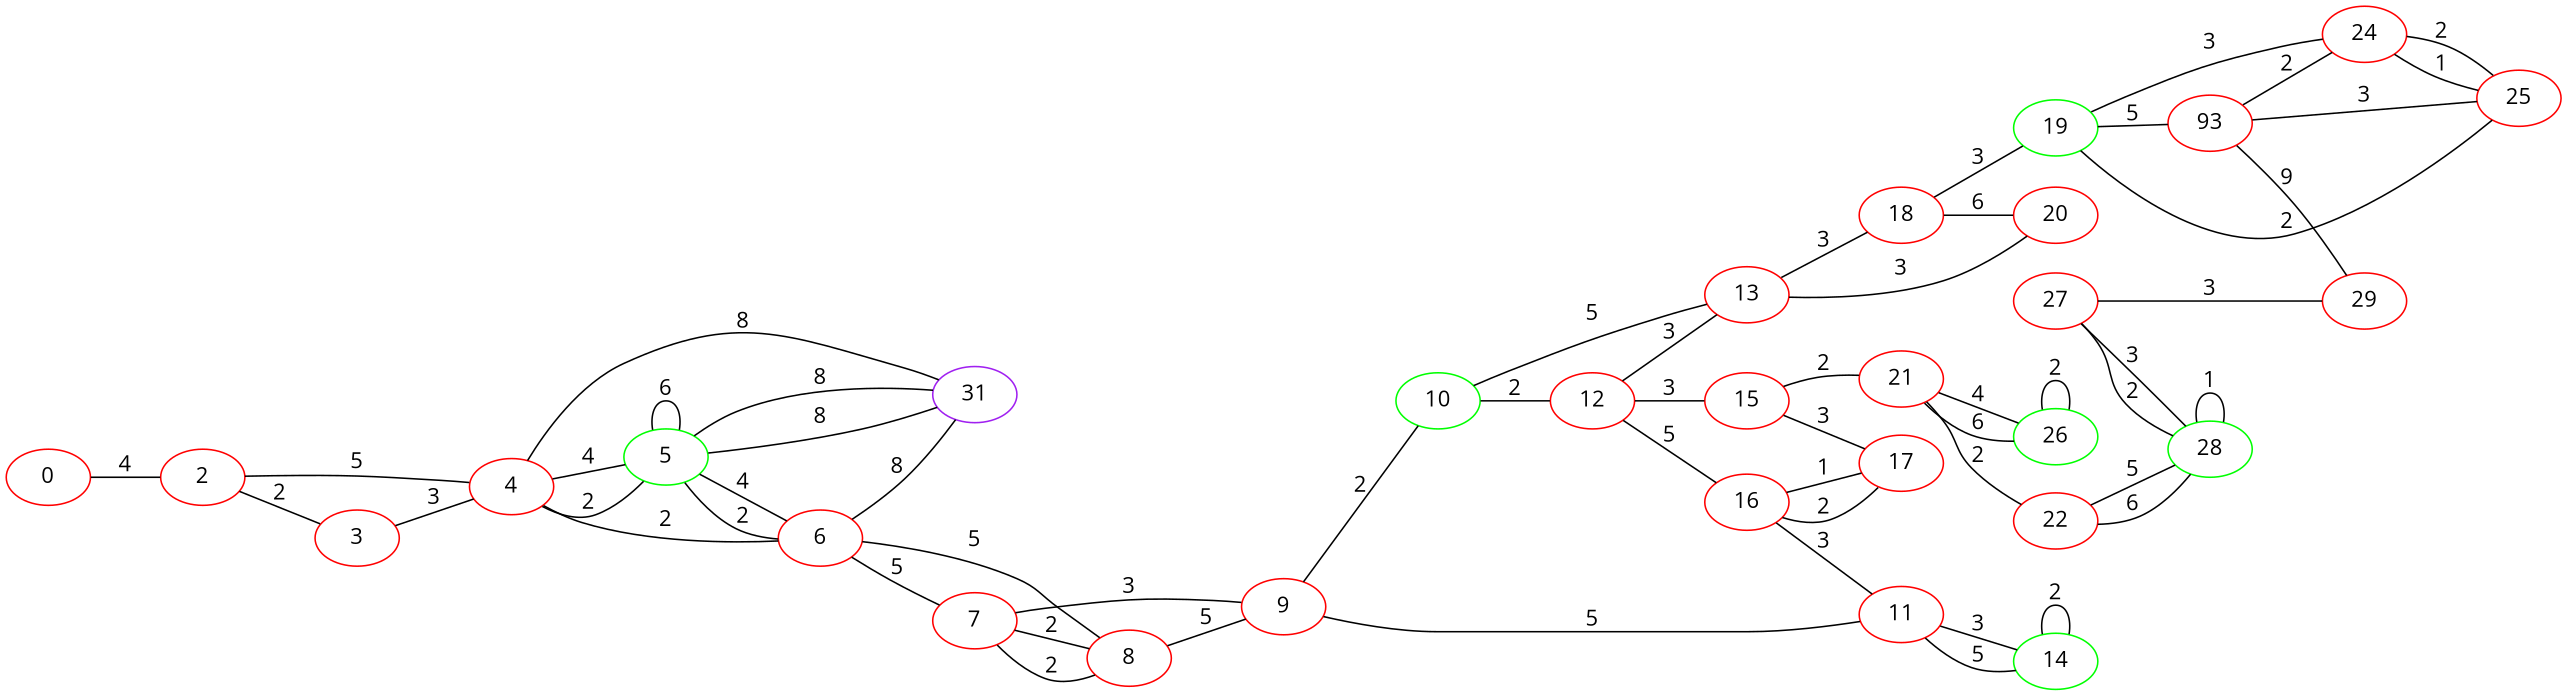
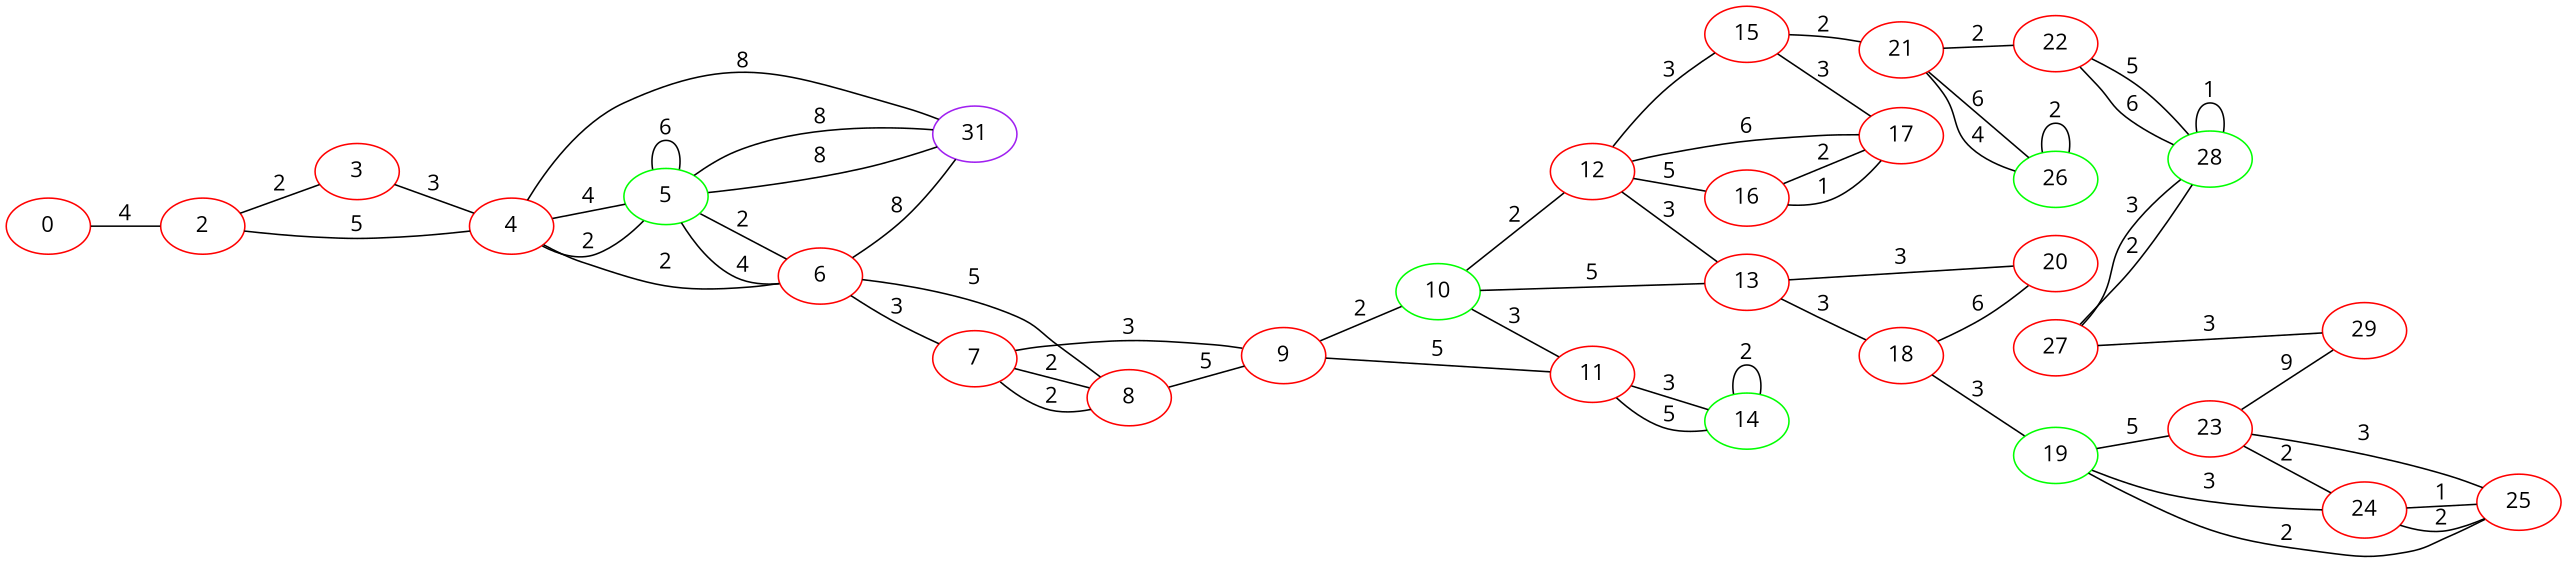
node "93": label "93" -> "23"
edge "17" -- "12": added, label "6"
edge "16" -- "11": now "10" -- "11"
edge "6" -- "7": label "5" -> "3"
